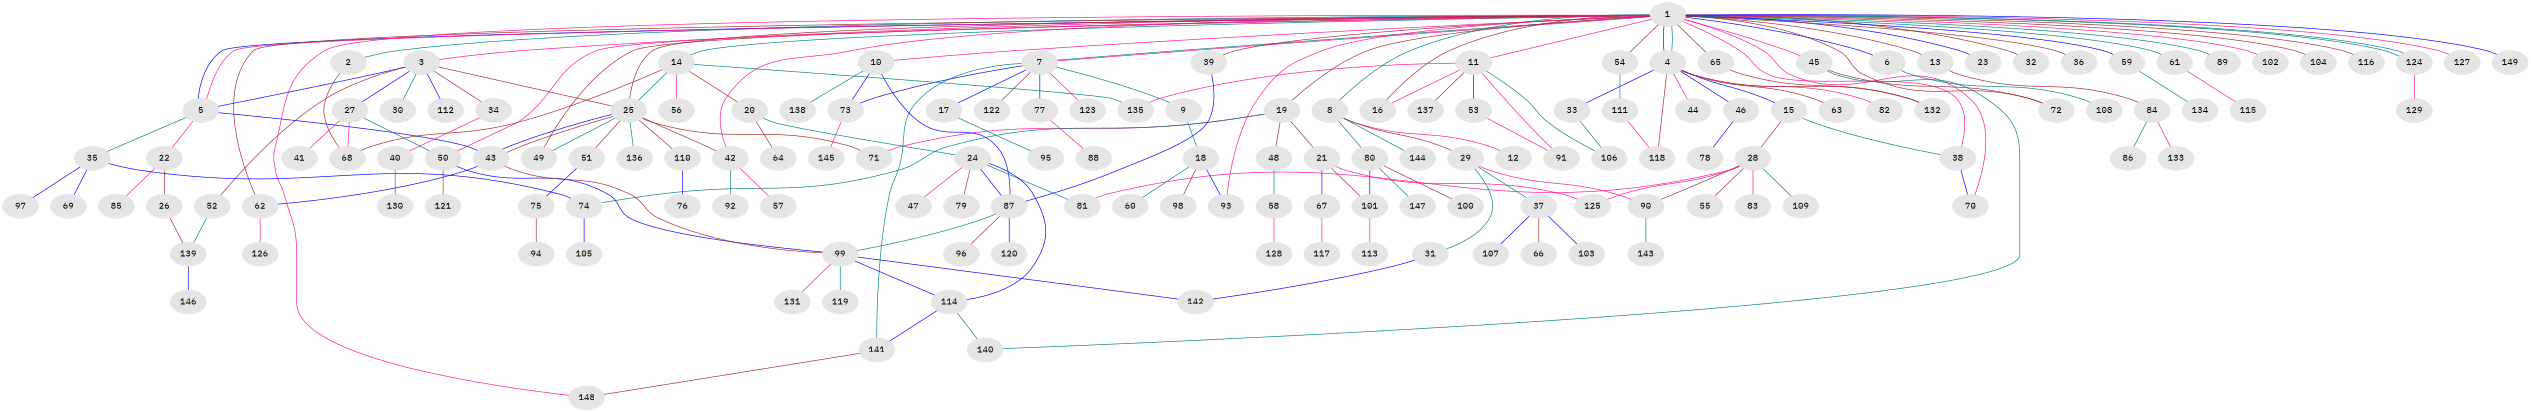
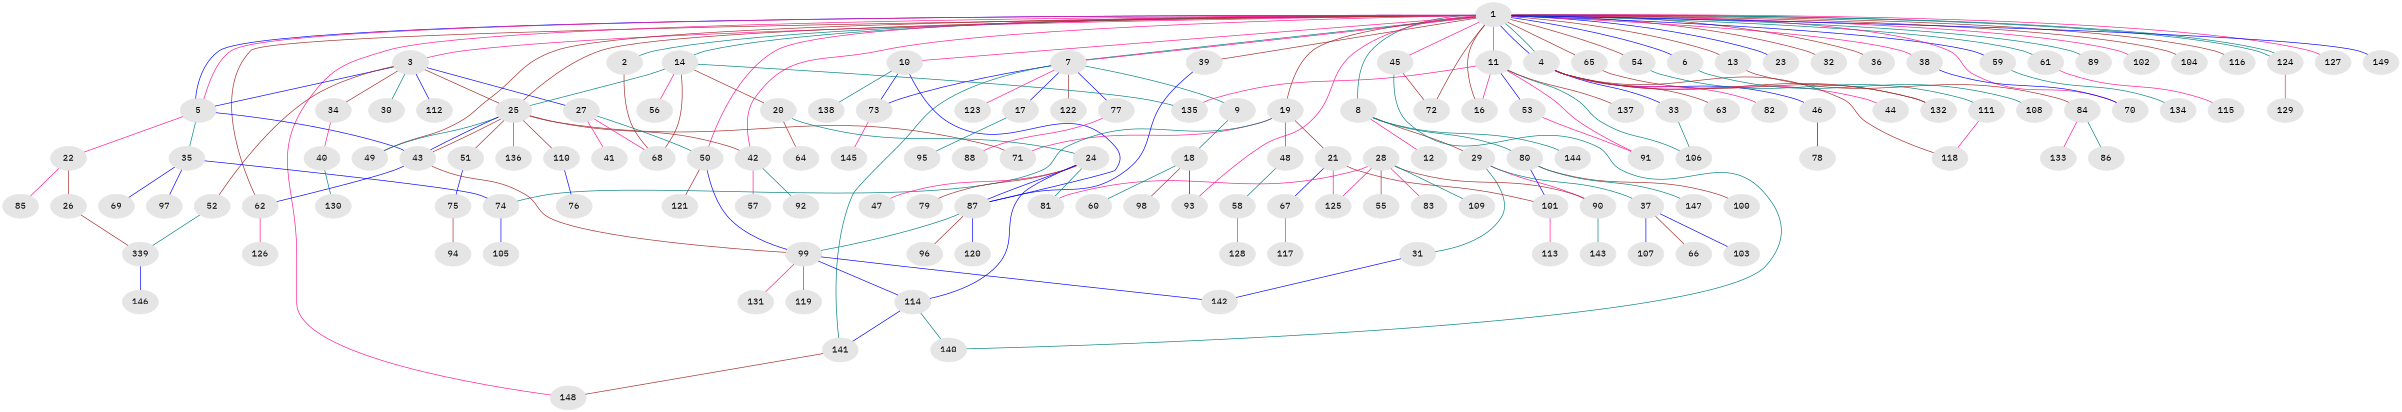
node "15": removed
node "139": label "139" -> "339"
